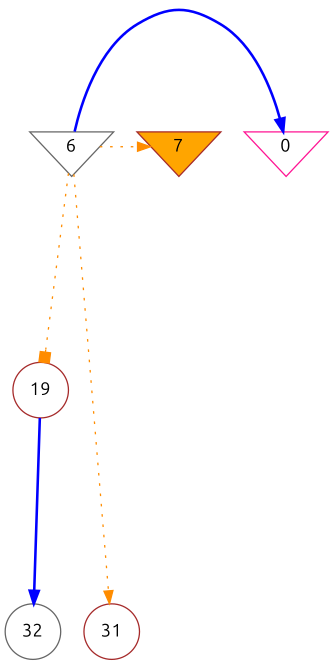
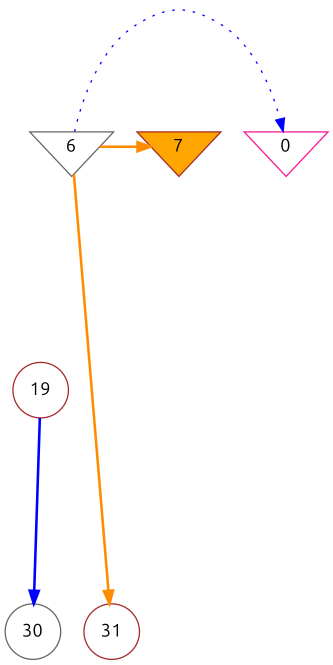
edge "6" -> "0": style bold -> dotted
edge "6" -> "7": style dotted -> bold
edge "6" -> "19": removed
edge "6" -> "31": style dotted -> bold
node "32": label "32" -> "30"
